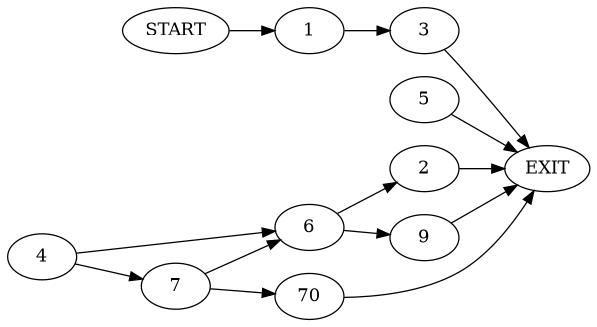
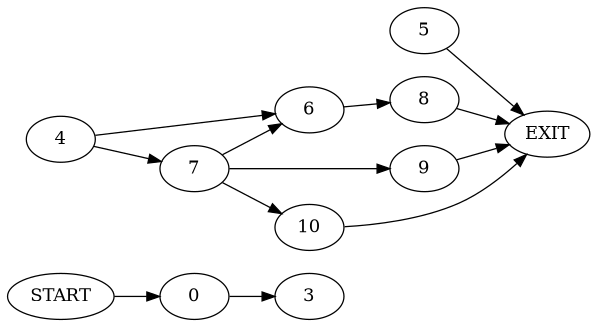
node "1": label "1" -> "0"
edge "3" -> "EXIT": removed
node "2": label "2" -> "8"
edge "6" -> "9": now "7" -> "9"
node "70": label "70" -> "10"
